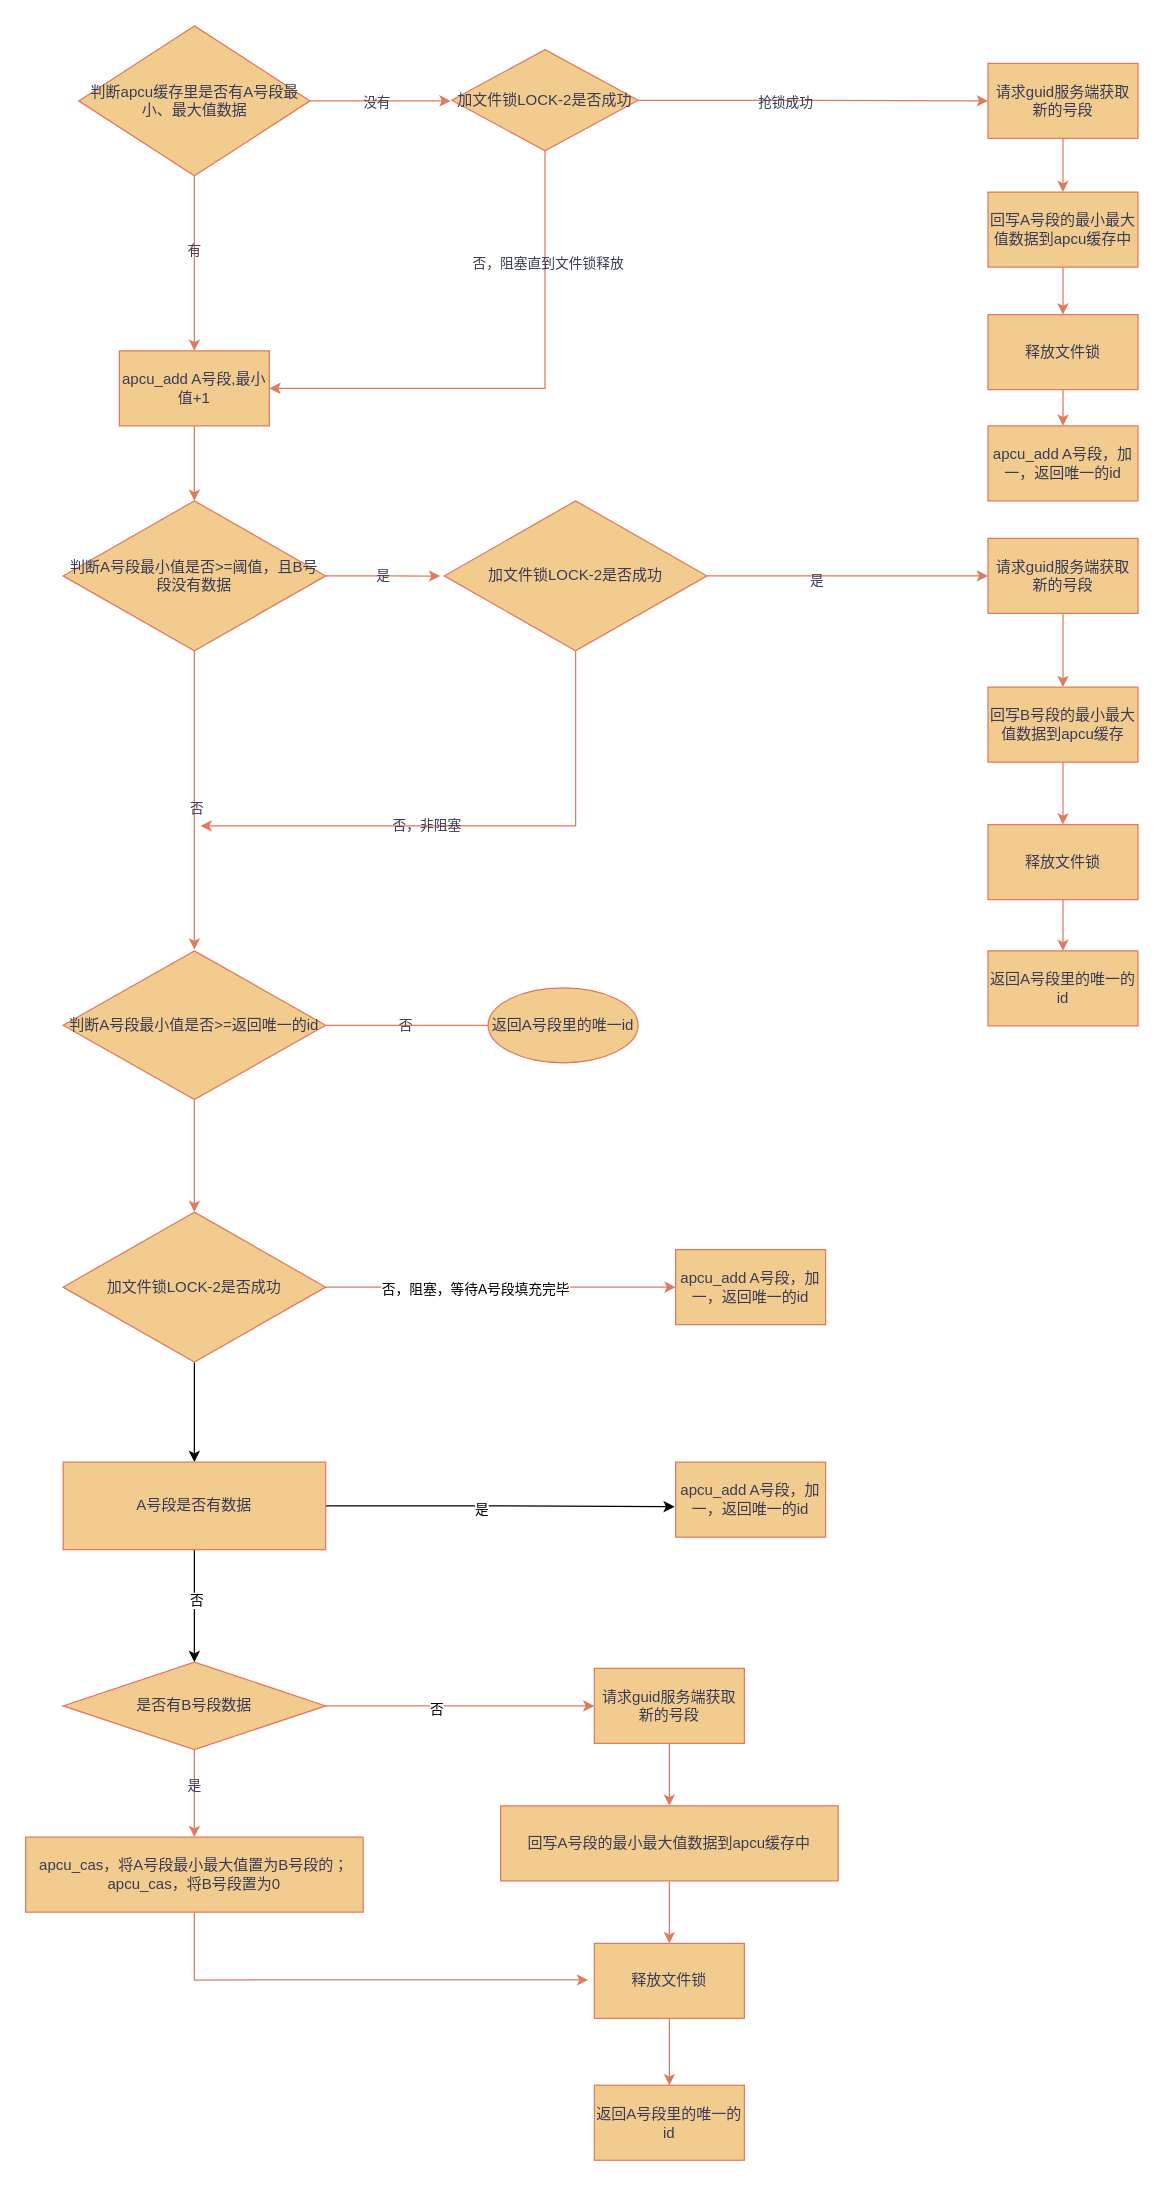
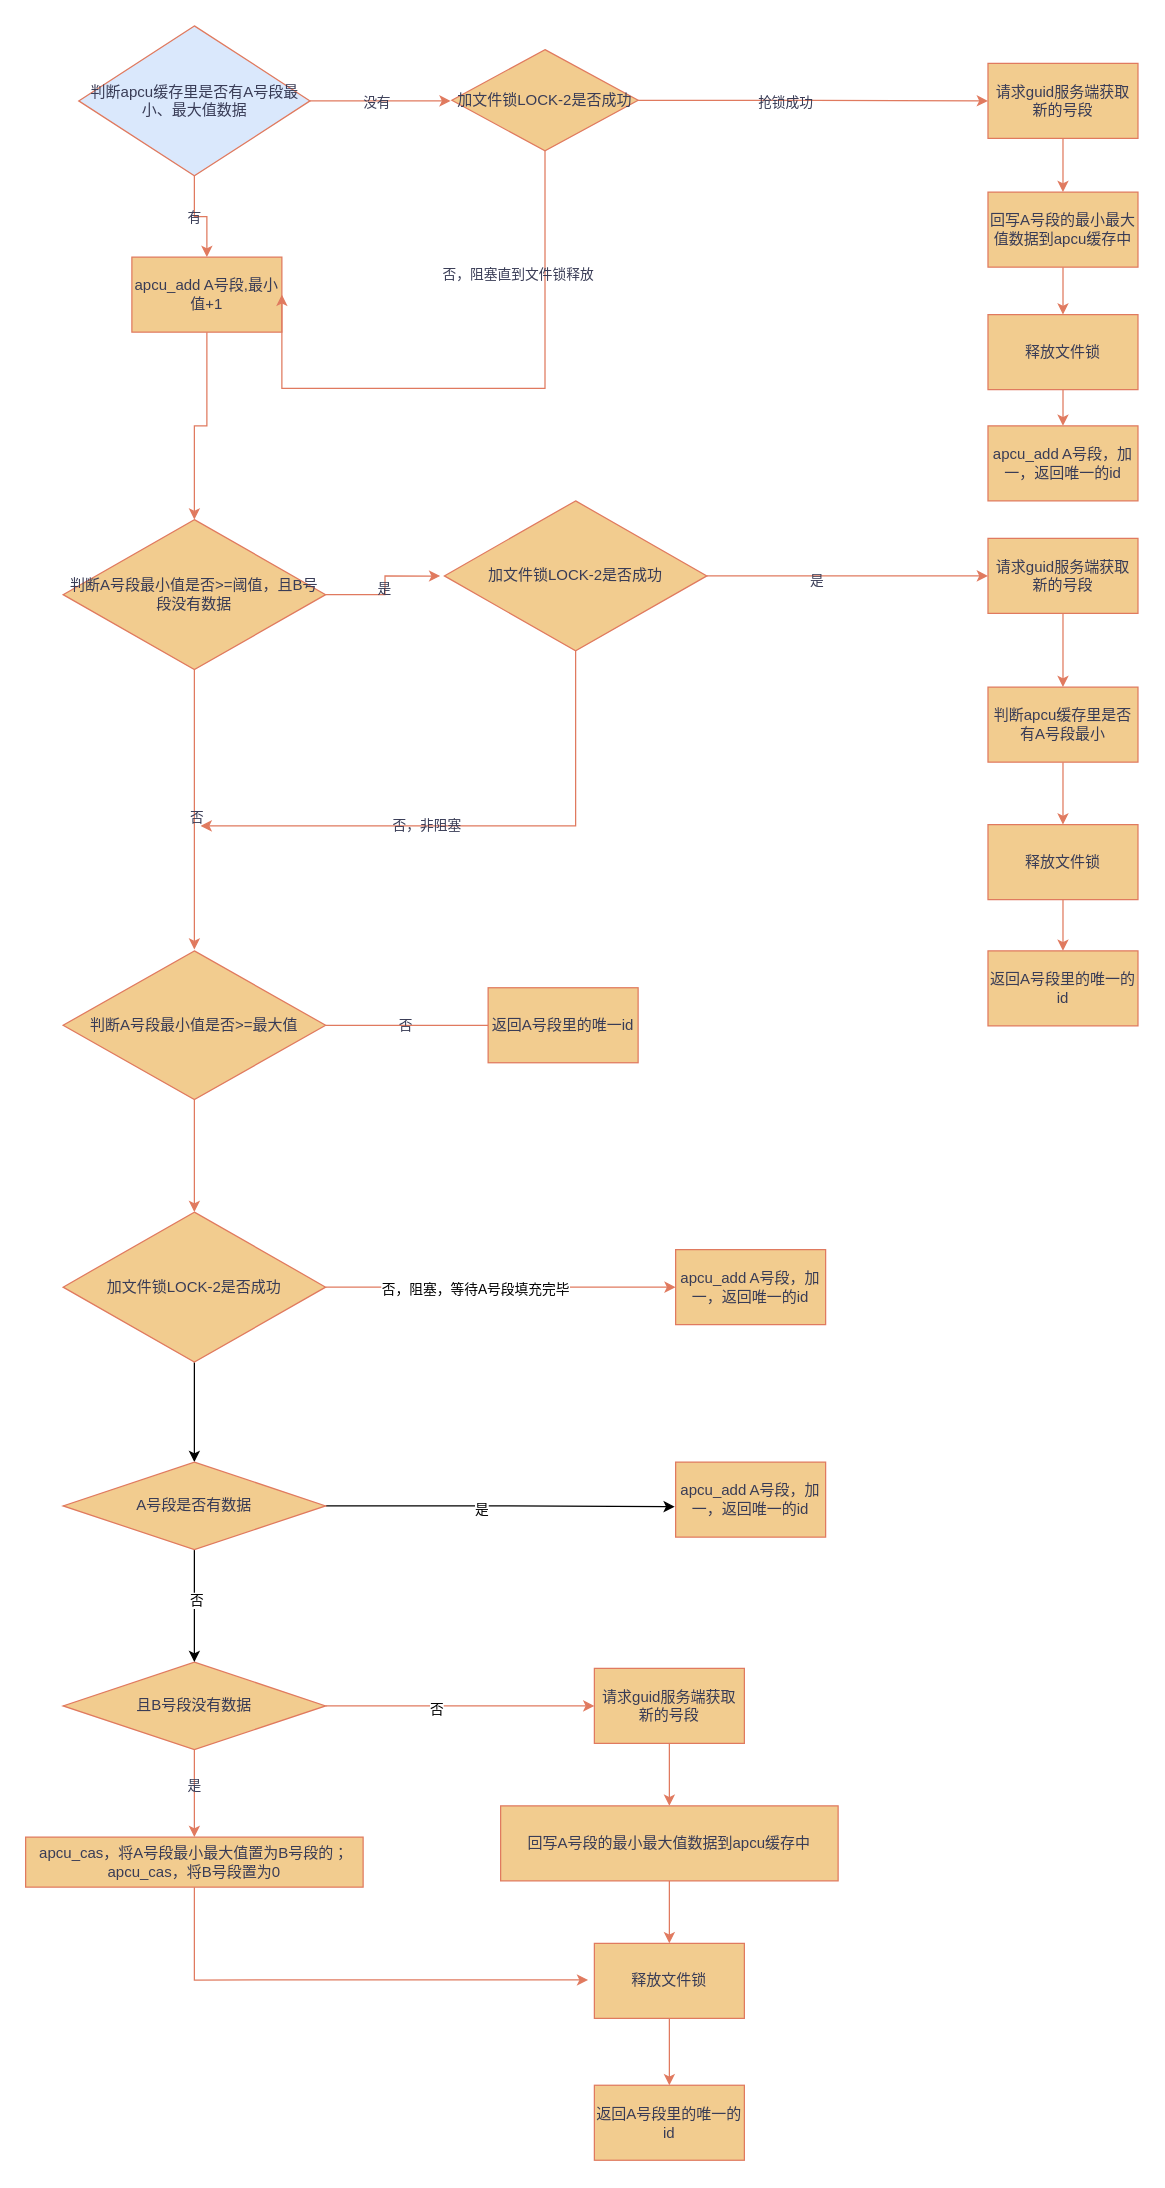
node "判断apcu缓存里是否有A号段最小、最大值数据": fillcolor #f2cc8f -> #dae8fc
node "apcu_add A号段,最小值+1": moved (194, 388) -> (207, 294)
node "判断A号段最小值是否>=阈值，且B号段没有数据": moved (194, 576) -> (194, 594)
node "回写B号段的最小最大值数据到apcu缓存": label "回写B号段的最小最大值数据到apcu缓存" -> "判断apcu缓存里是否有A号段最小"
node "返回A号段里的唯一id": shape ellipse -> rectangle
node "判断A号段最小值是否>=返回唯一的id": label "判断A号段最小值是否>=返回唯一的id" -> "判断A号段最小值是否>=最大值"
node "A号段是否有数据": shape rectangle -> diamond
node "是否有B号段数据": label "是否有B号段数据" -> "且B号段没有数据"
node "apcu_cas，将A号段最小最大值置为B号段的； apcu_cas，将B号段置为0": size 338x75 -> 338x50
